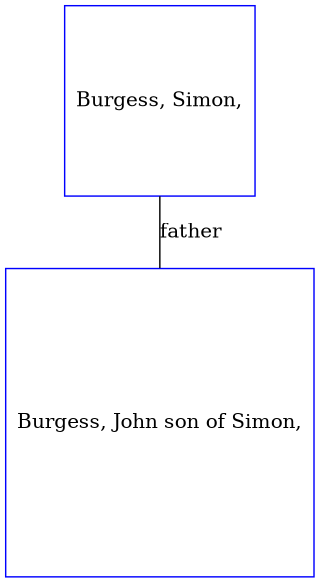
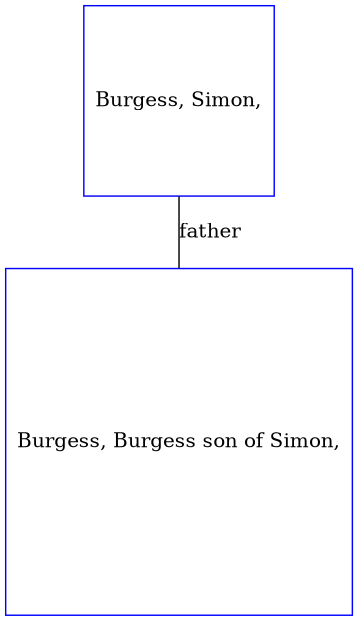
node "Burgess, John son of Simon,": label "Burgess, John son of Simon," -> "Burgess, Burgess son of Simon,"
